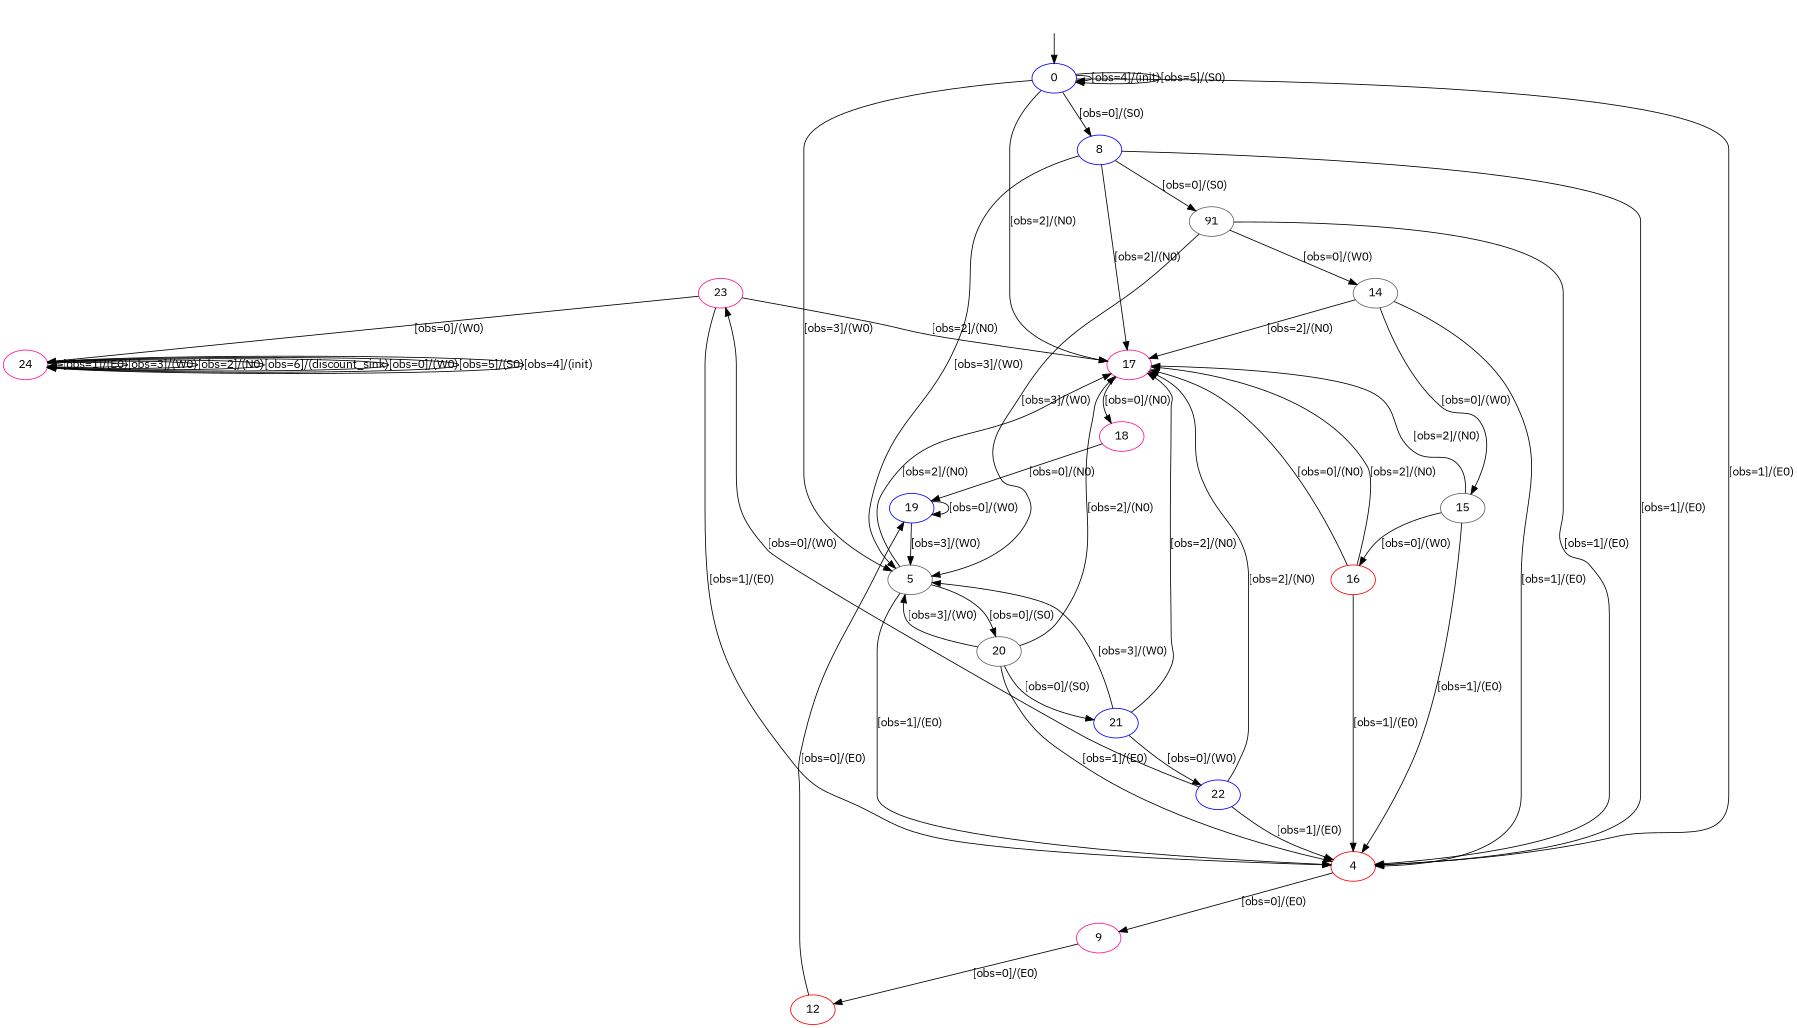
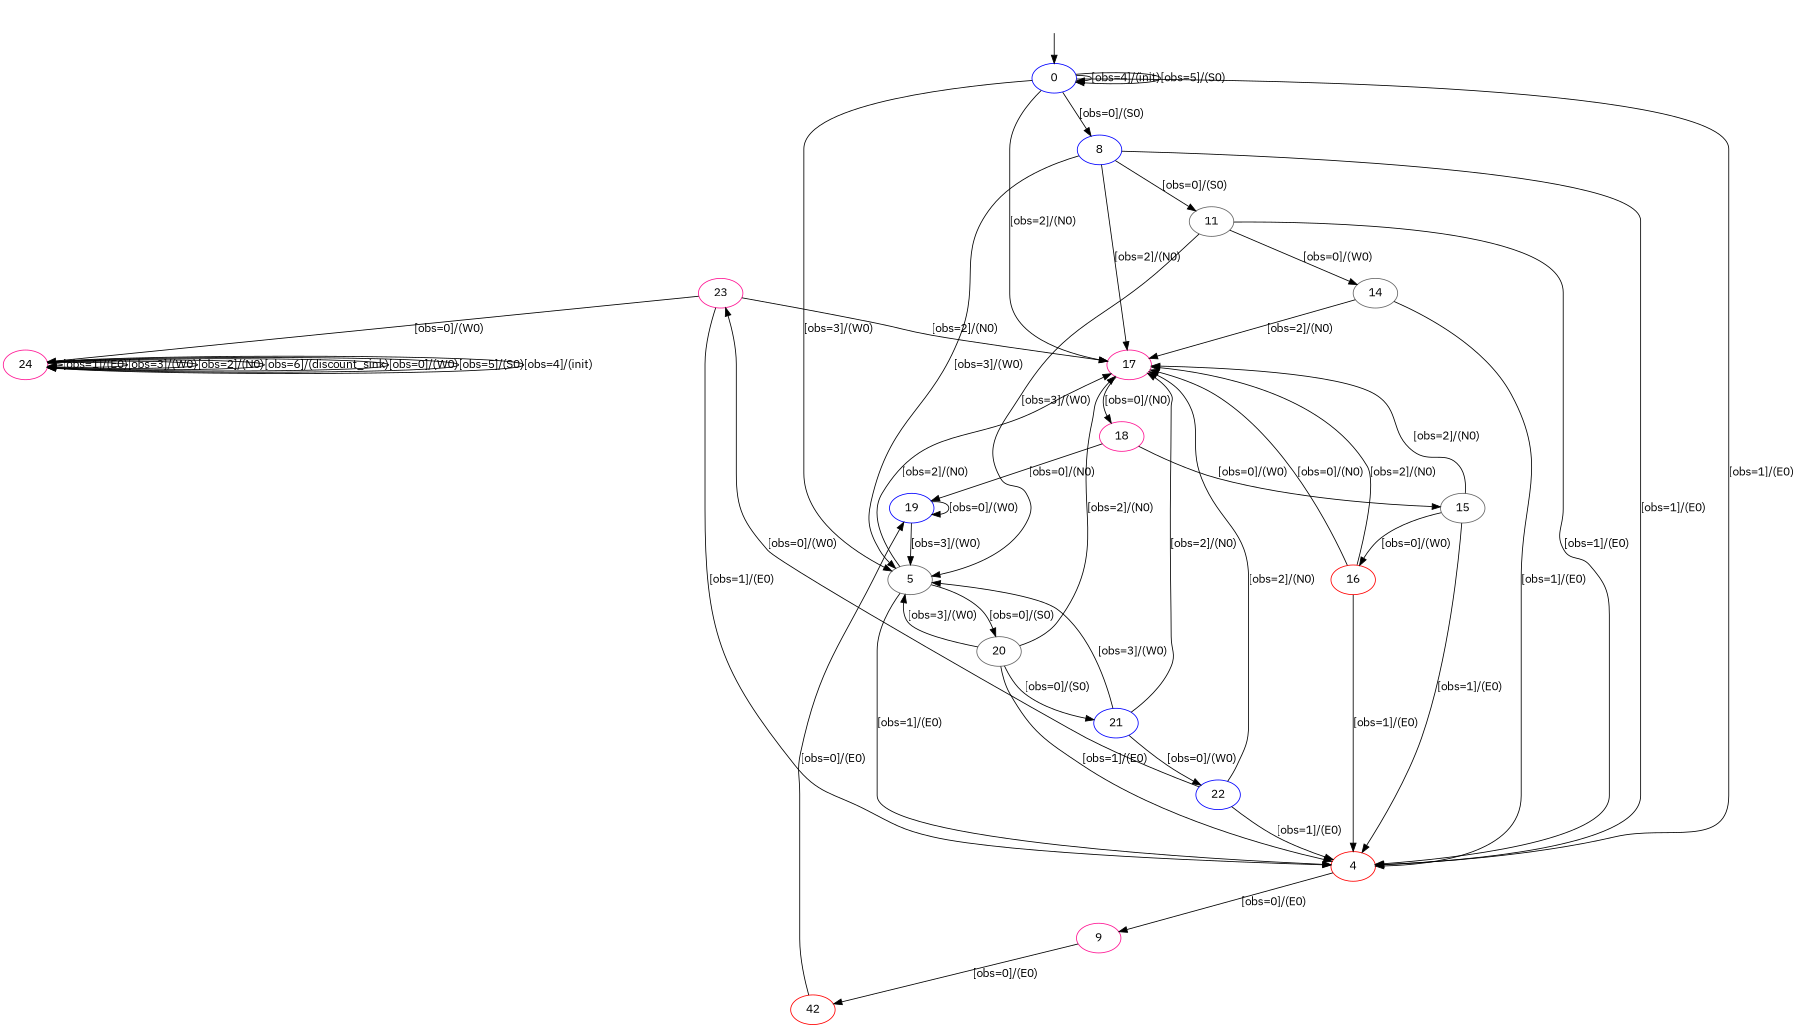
node "91": label "91" -> "11"
edge "14" -> "15": now "18" -> "15"
node "12": label "12" -> "42"
